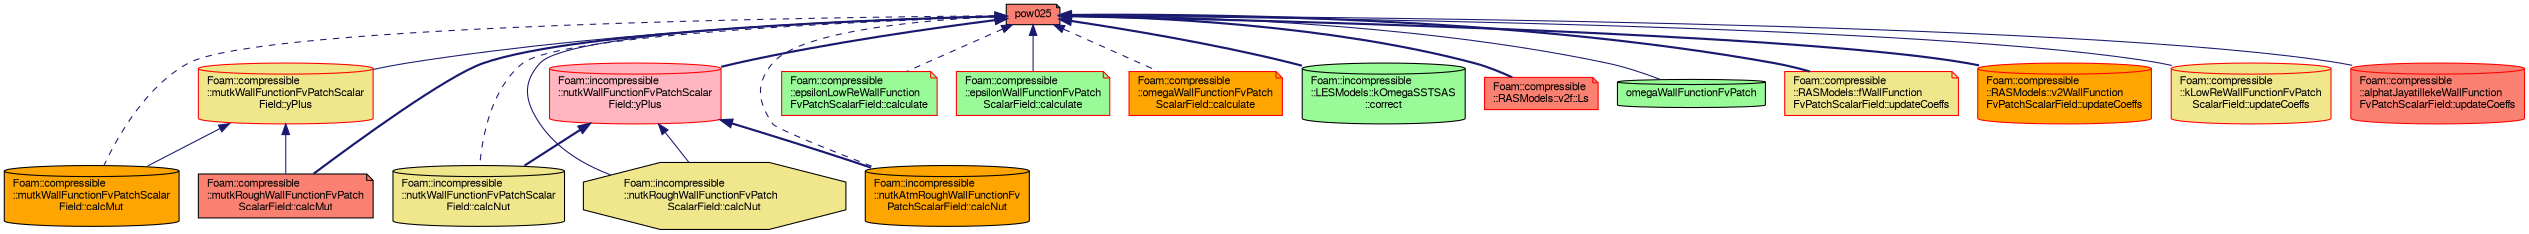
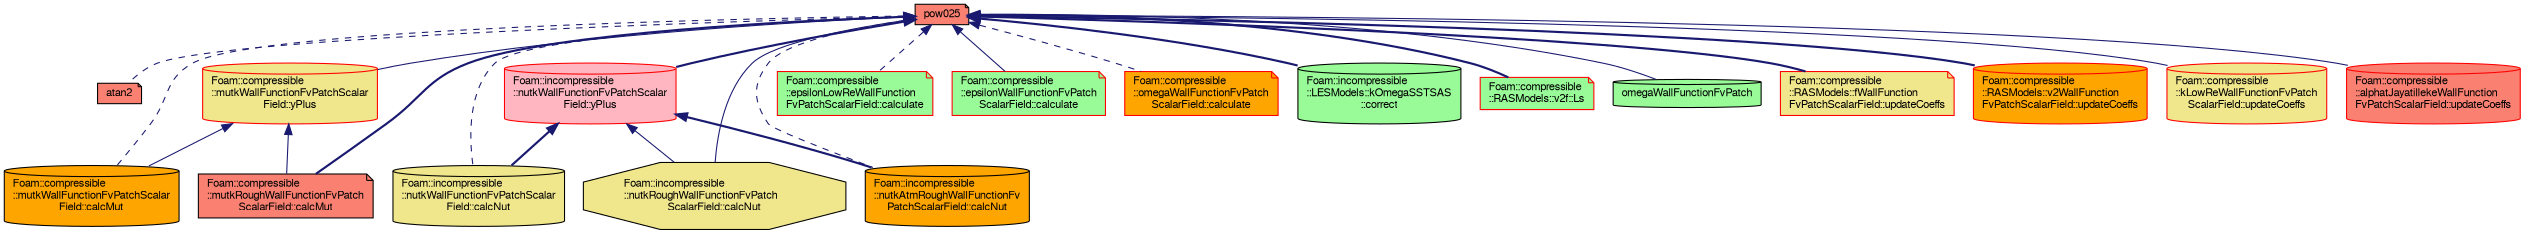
node "atan2": added
node "Foam::compressible ::RASModels::v2f::Ls": fillcolor salmon -> palegreen
